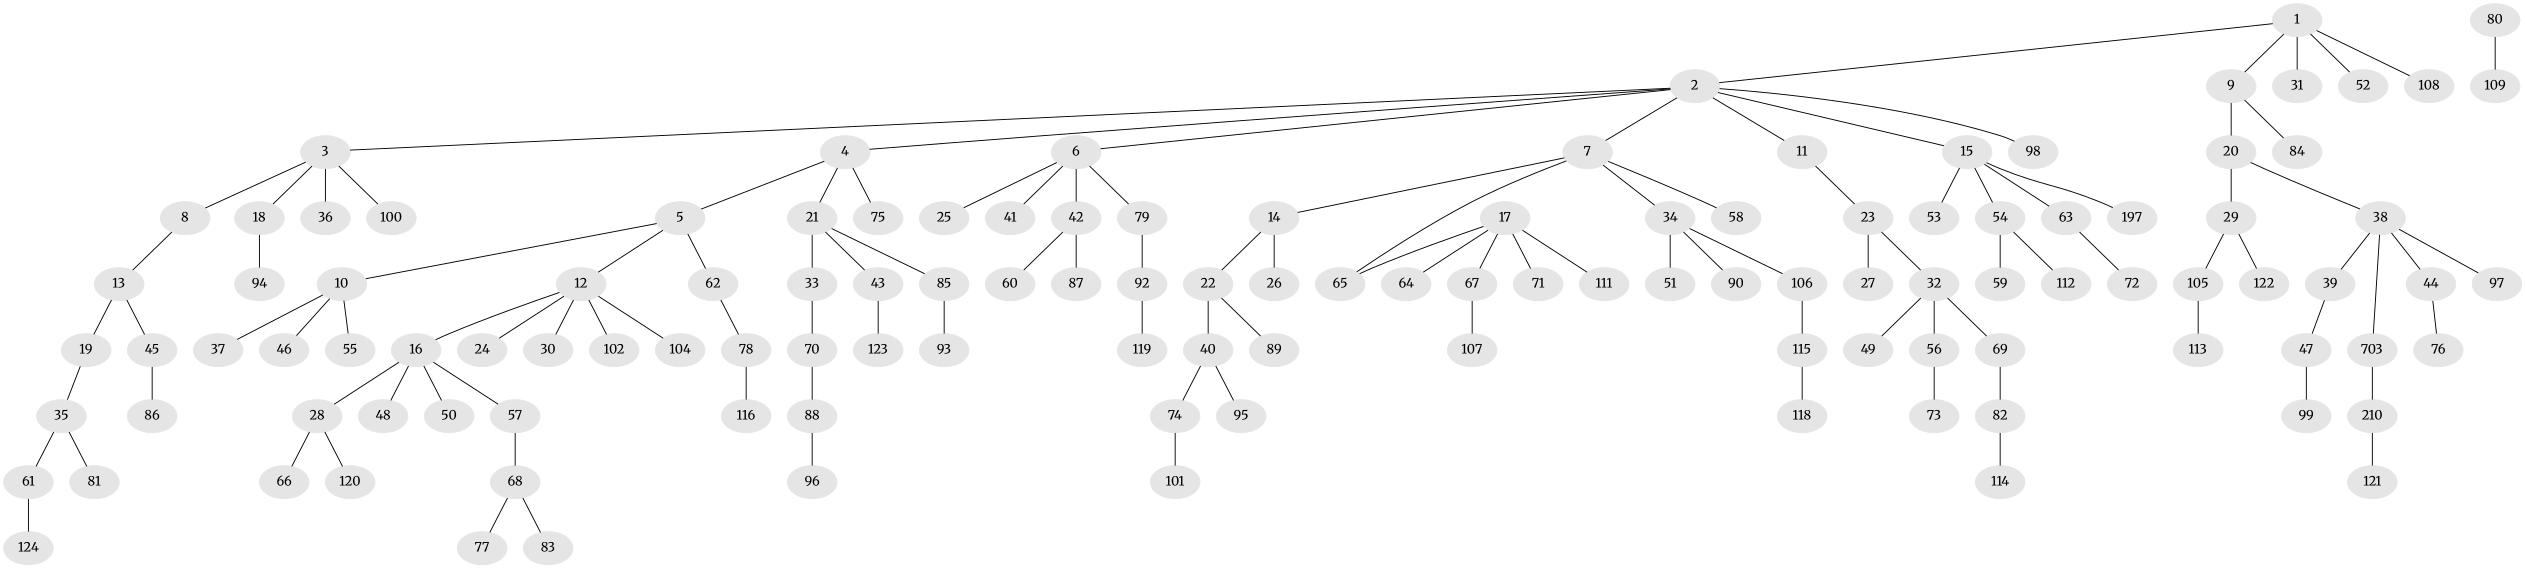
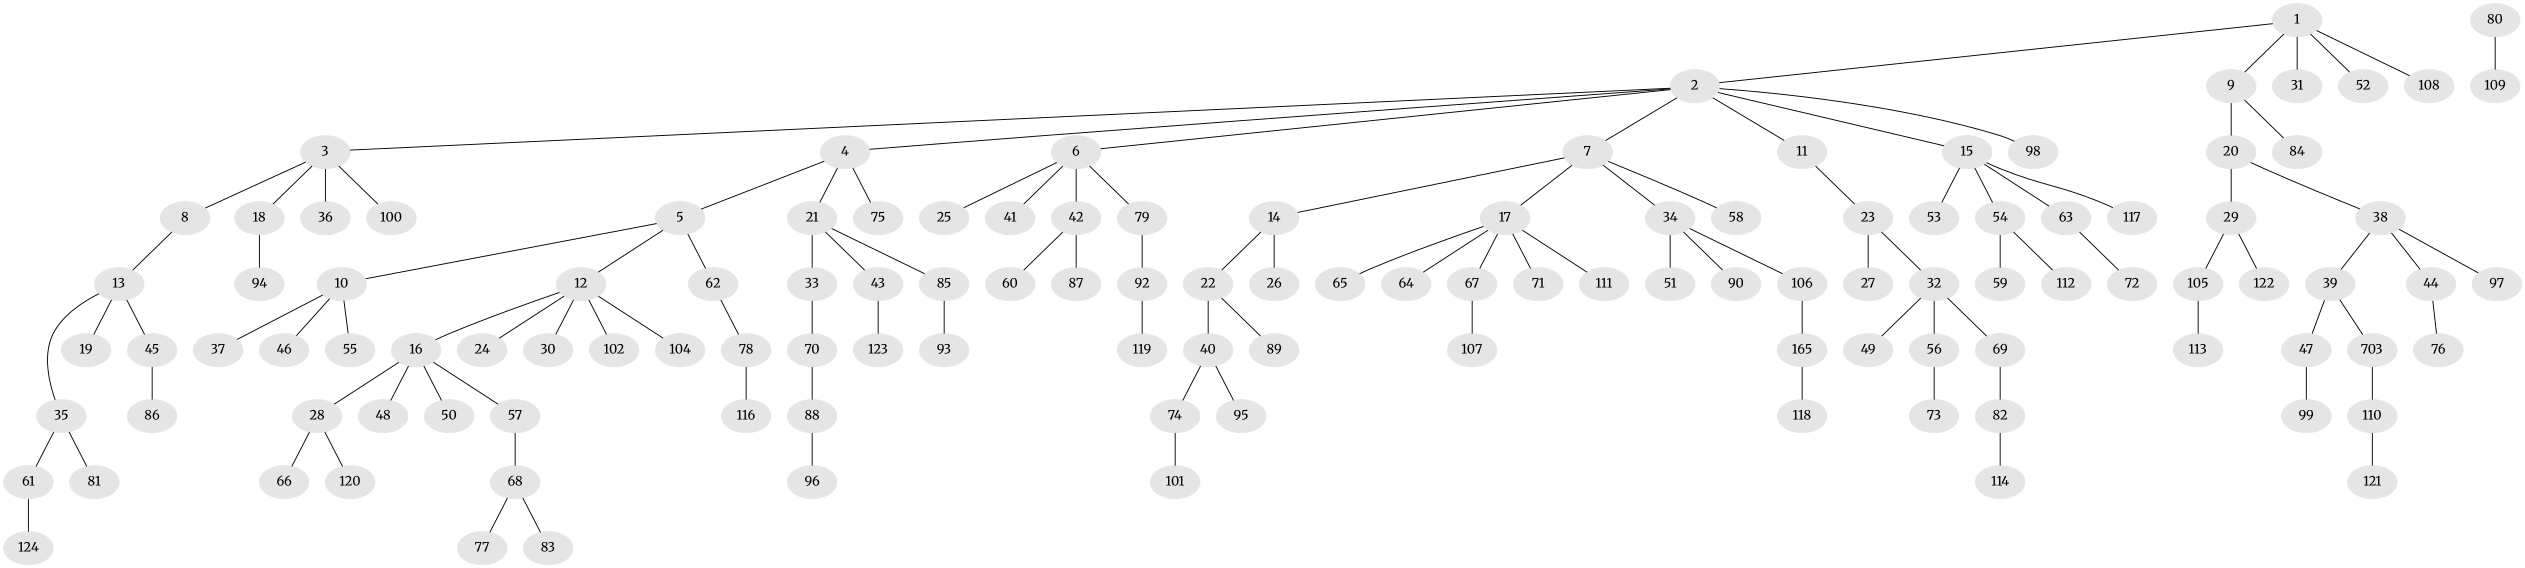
edge "7" -- "65": now "7" -- "17"
node "197": label "197" -> "117"
edge "38" -- "703": now "39" -- "703"
node "115": label "115" -> "165"
edge "19" -- "35": now "13" -- "35"
node "210": label "210" -> "110"
